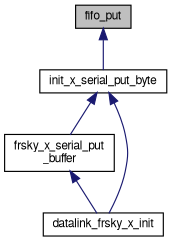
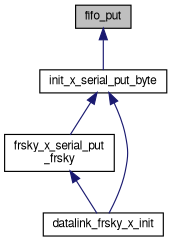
node "frsky_x_serial_put _buffer": label "frsky_x_serial_put _buffer" -> "frsky_x_serial_put _frsky"
